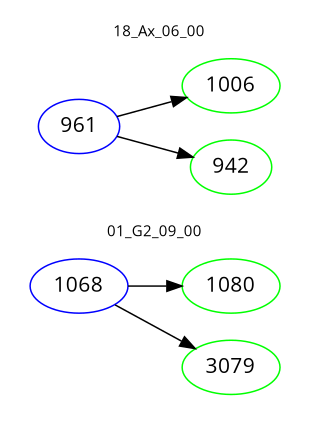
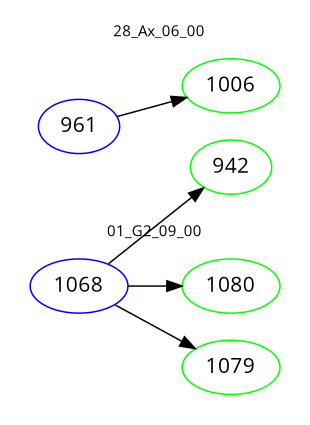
cluster "18_Ax_06_00": label "18_Ax_06_00" -> "28_Ax_06_00"
edge "961" -> "942": now "1068" -> "942"
node "3079": label "3079" -> "1079"
